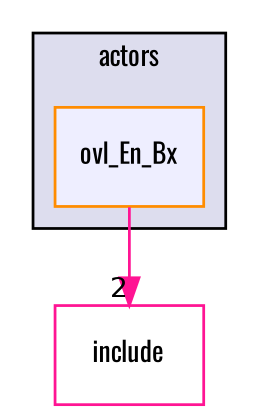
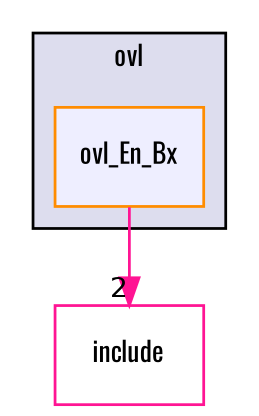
cluster "actors": label "actors" -> "ovl"
